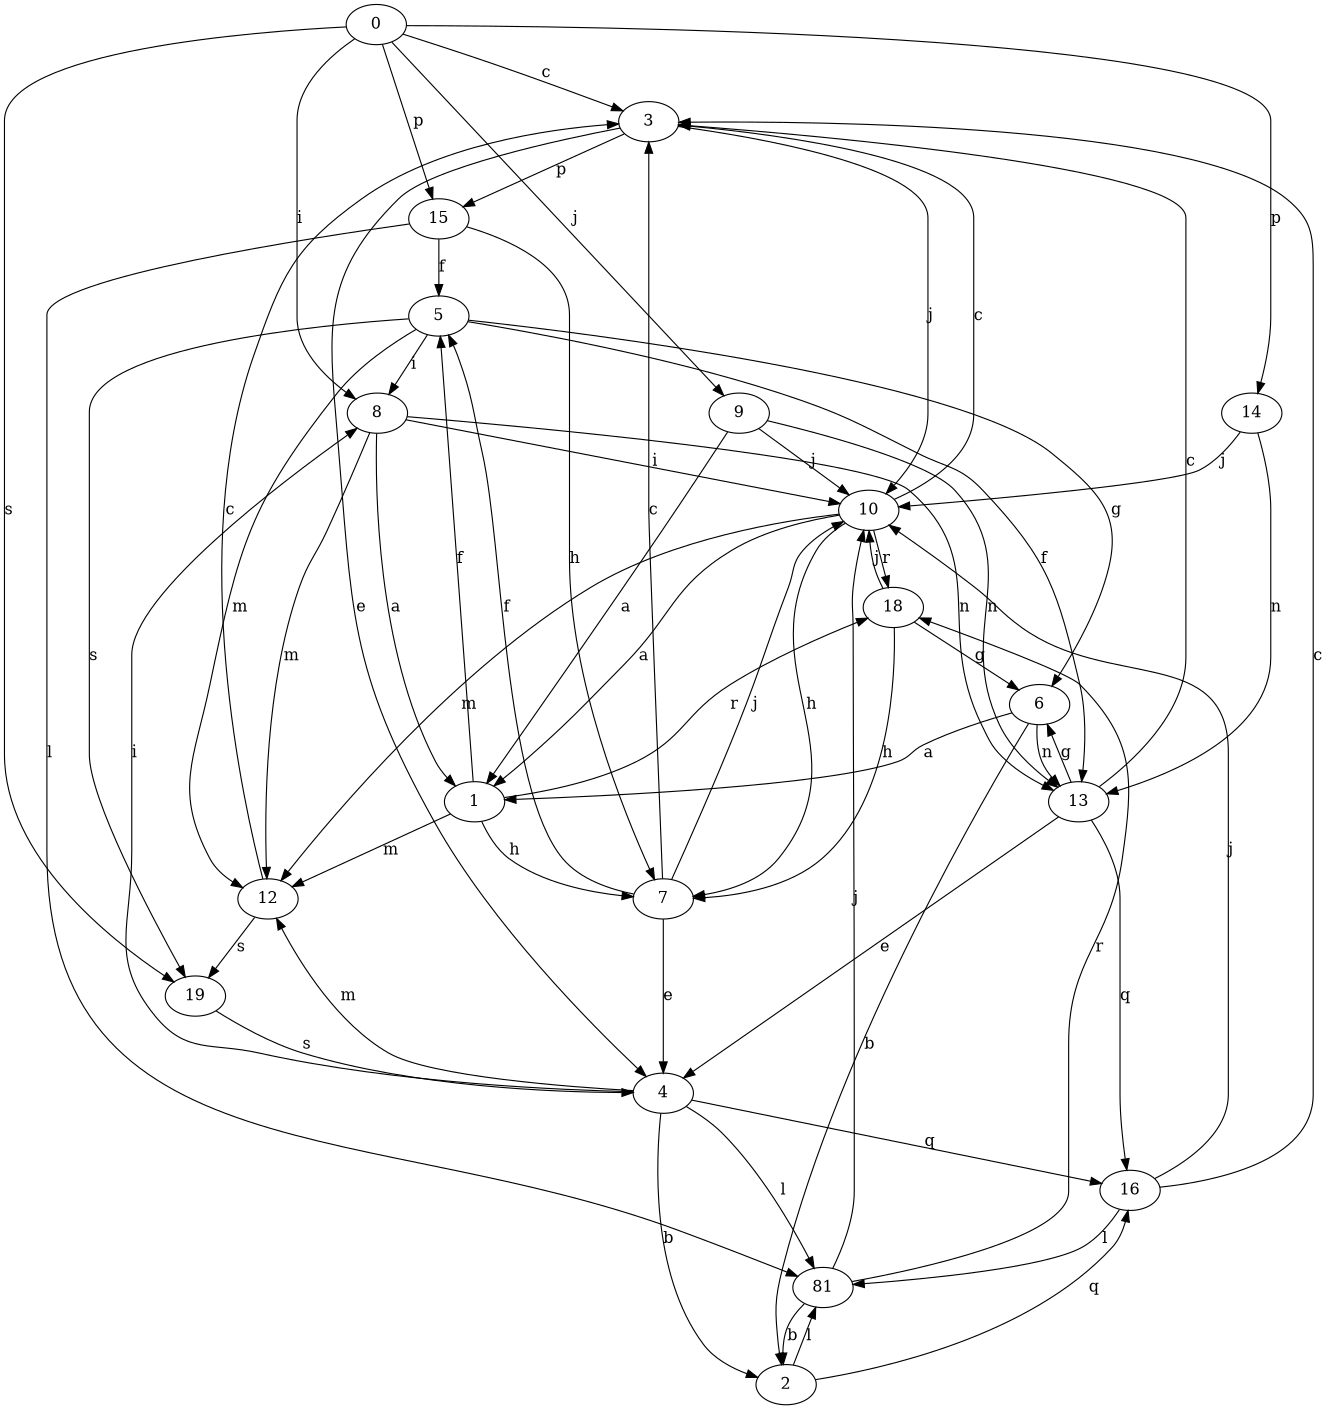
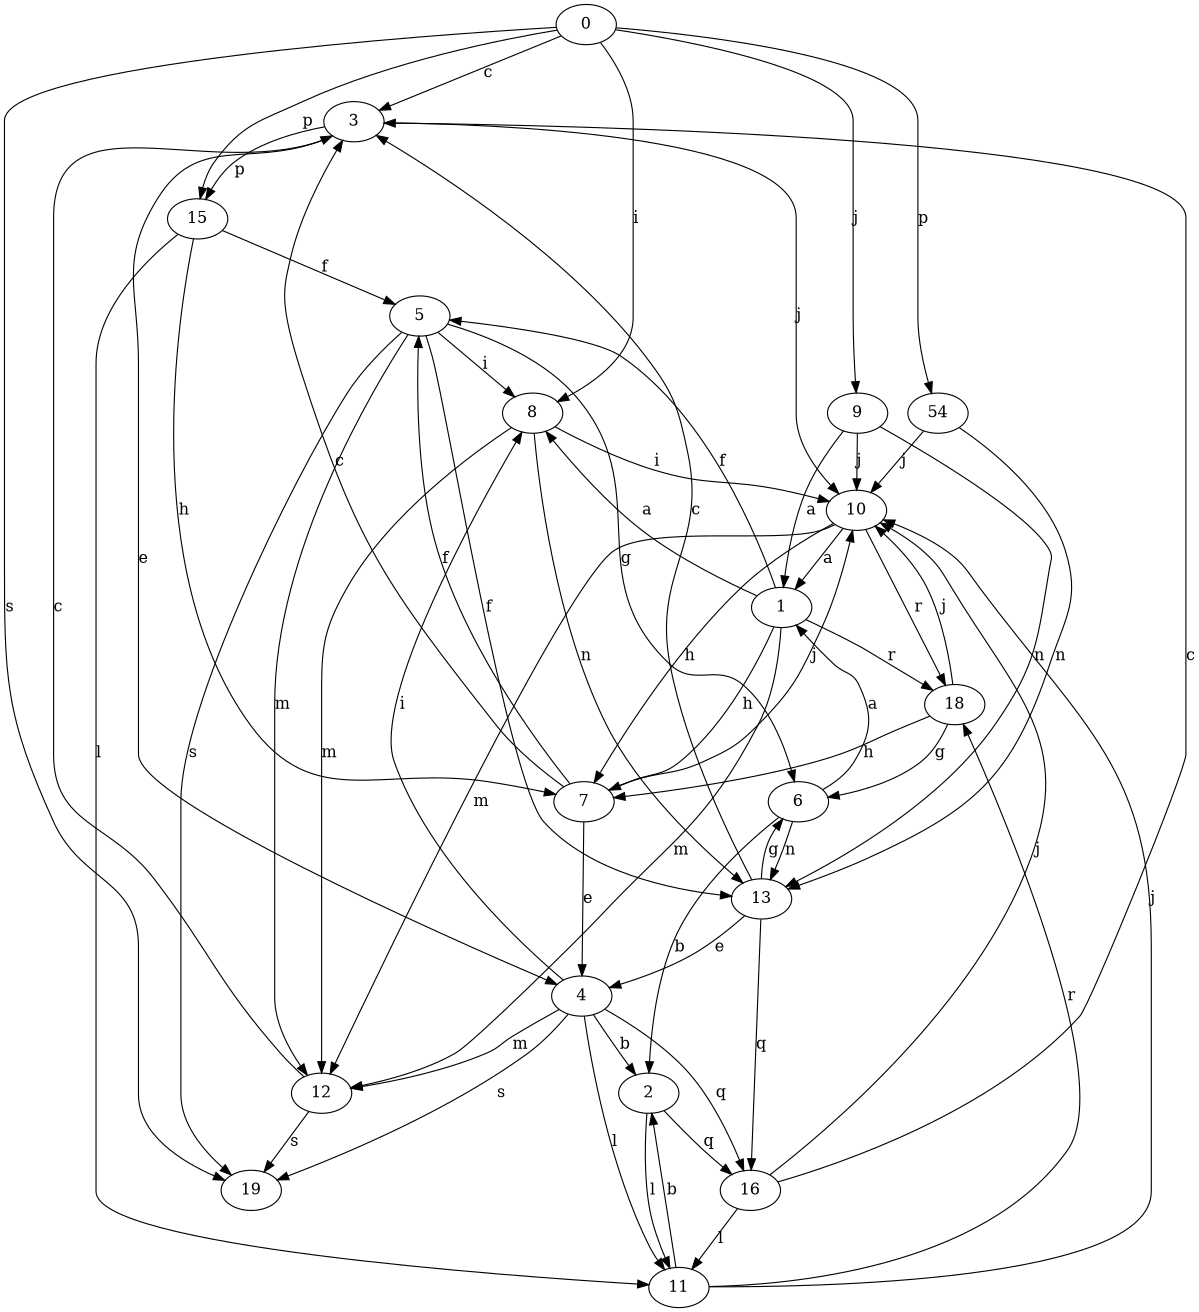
edge "10" -> "3": removed, label "c"
node "14": label "14" -> "54"
edge "8" -> "1": reversed
edge "19" -> "4": reversed
node "81": label "81" -> "11"
